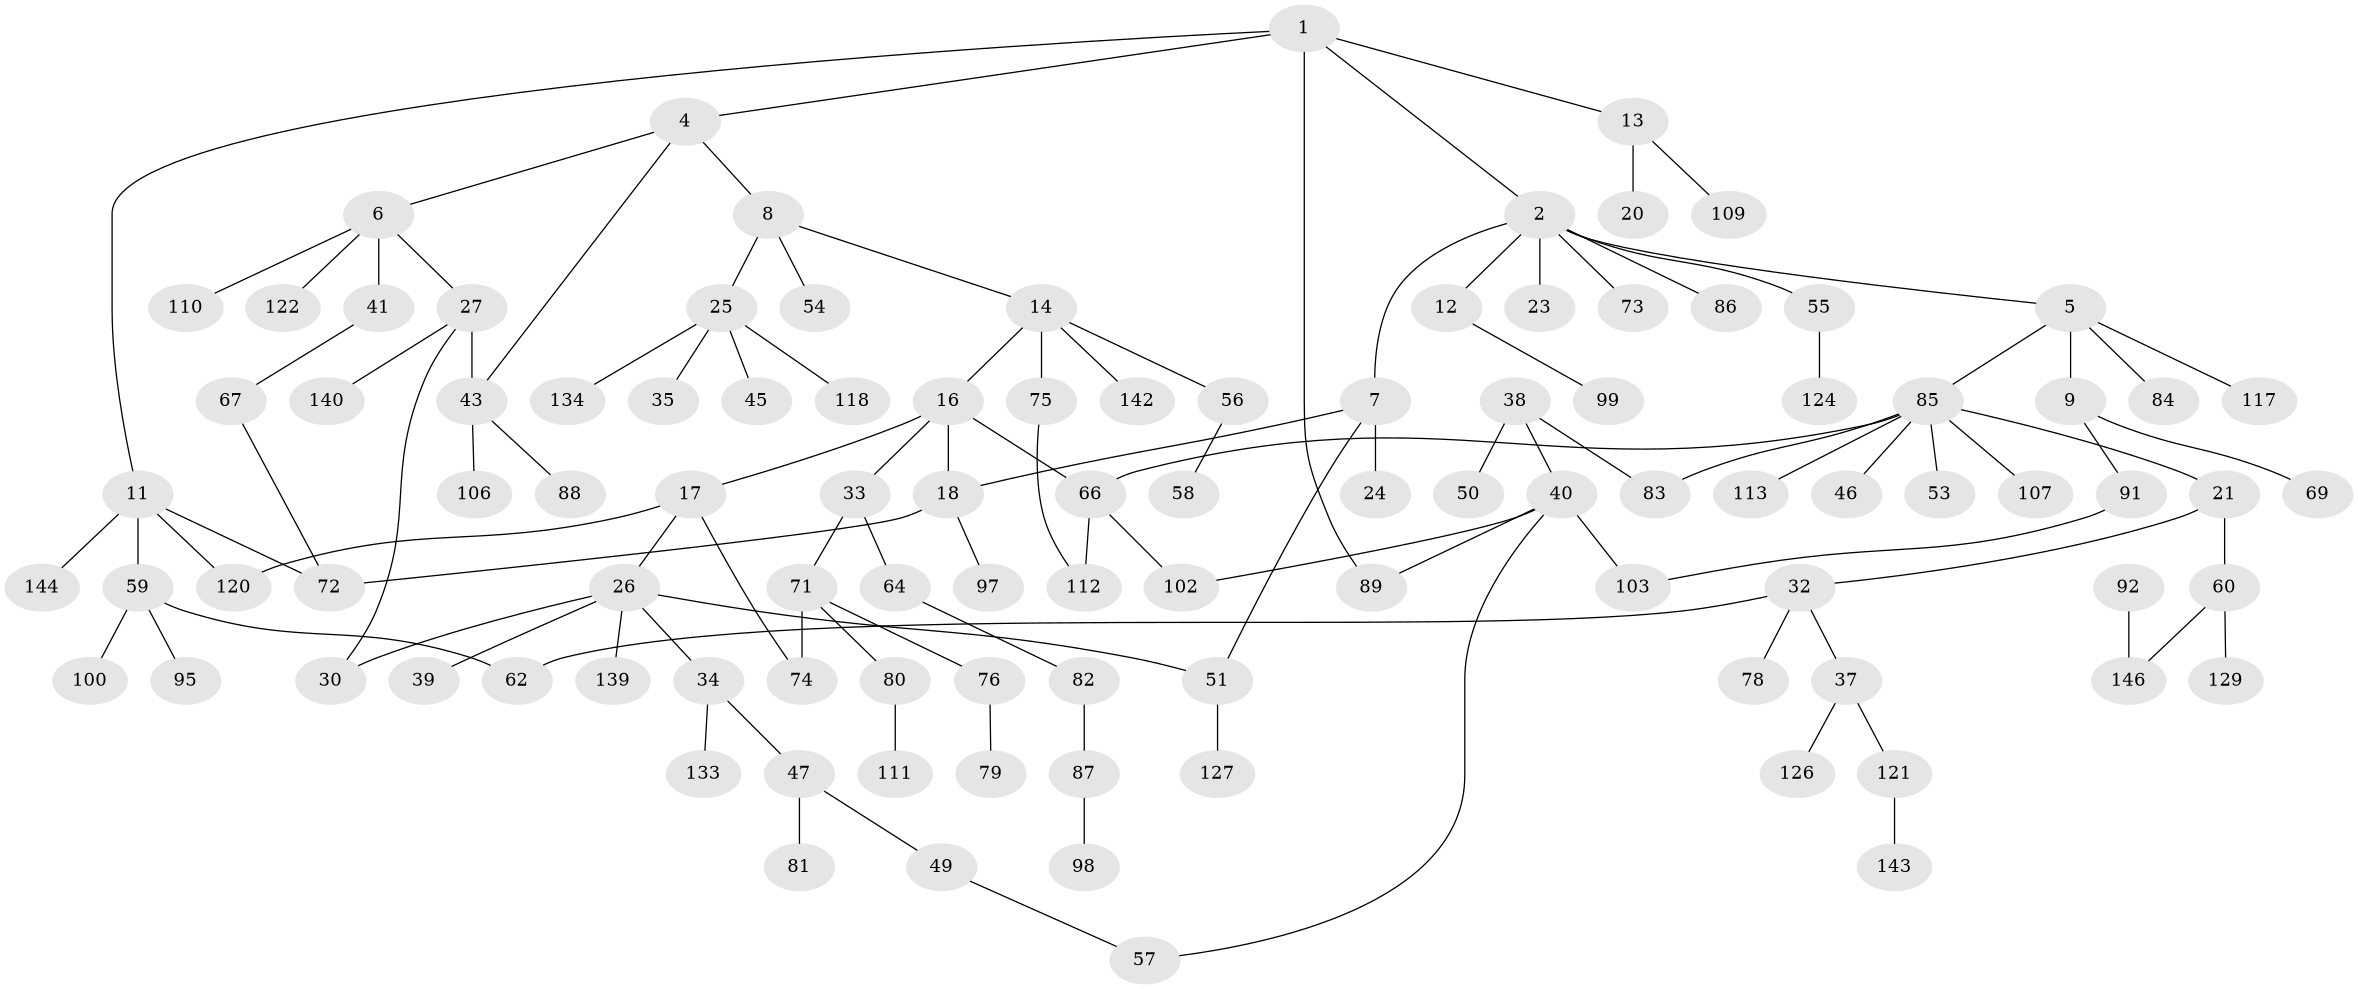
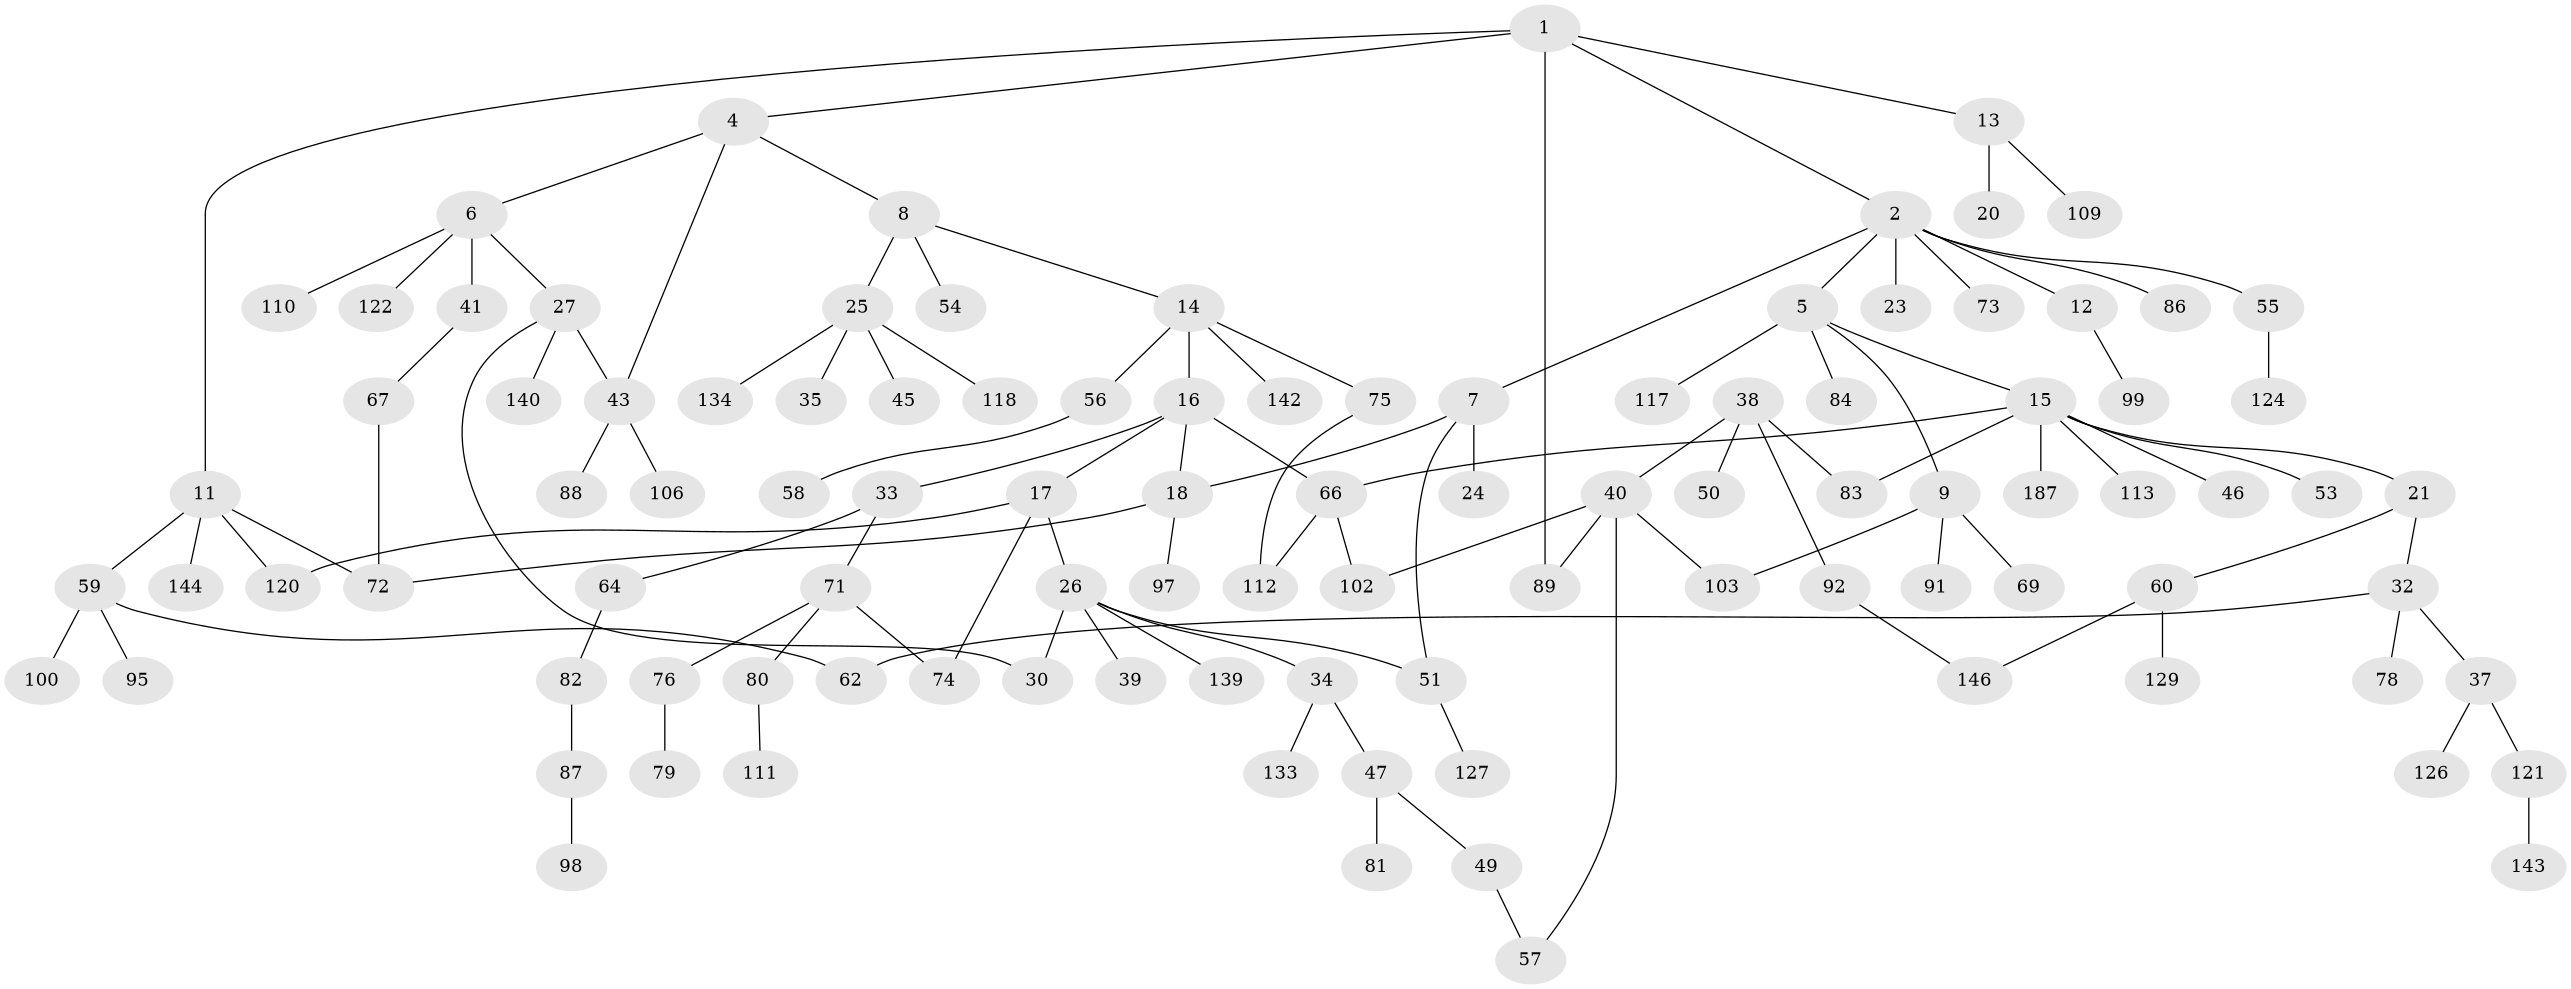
node "85": label "85" -> "15"
edge "38" -- "92": added
node "107": label "107" -> "187"
edge "91" -- "103": now "9" -- "103"
